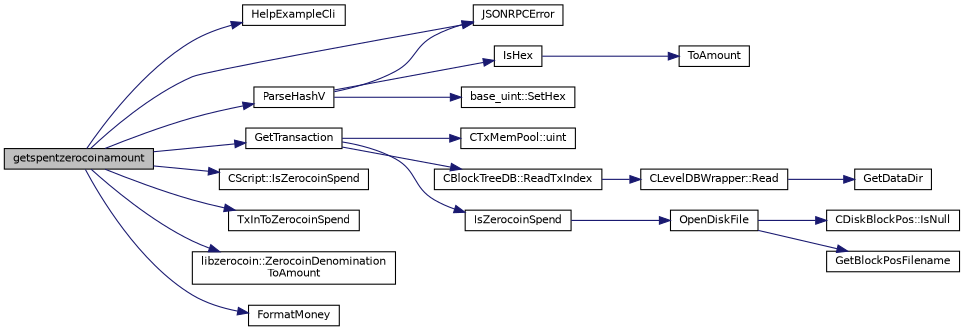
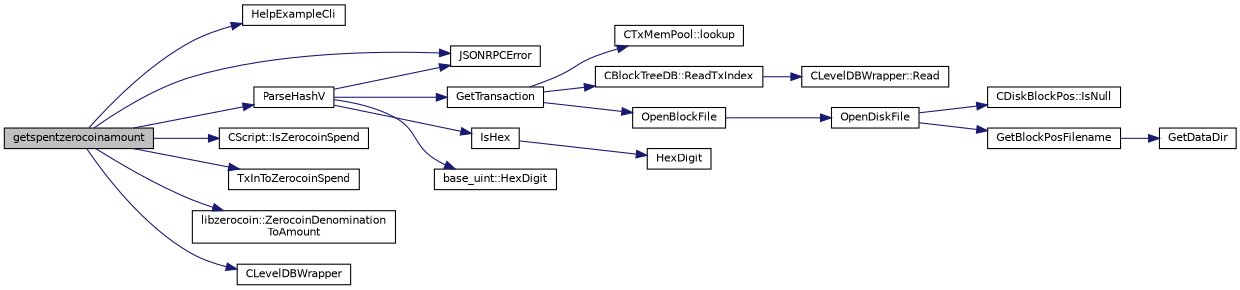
node "ToAmount": label "ToAmount" -> "HexDigit"
node "base_uint::SetHex": label "base_uint::SetHex" -> "base_uint::HexDigit"
node "CTxMemPool::uint": label "CTxMemPool::uint" -> "CTxMemPool::lookup"
edge "getspentzerocoinamount" -> "GetTransaction": now "ParseHashV" -> "GetTransaction"
edge "CLevelDBWrapper::Read" -> "GetDataDir": now "GetBlockPosFilename" -> "GetDataDir"
node "IsZerocoinSpend": label "IsZerocoinSpend" -> "OpenBlockFile"
node "FormatMoney": label "FormatMoney" -> "CLevelDBWrapper"
